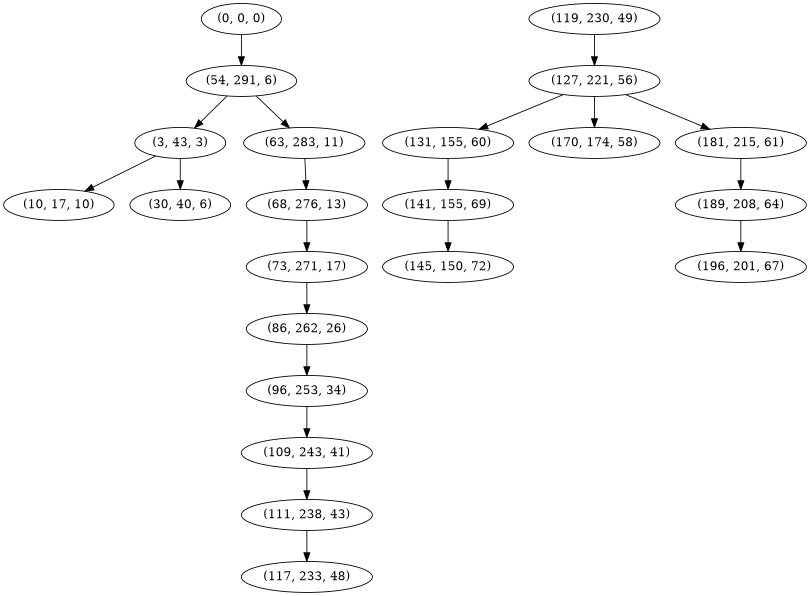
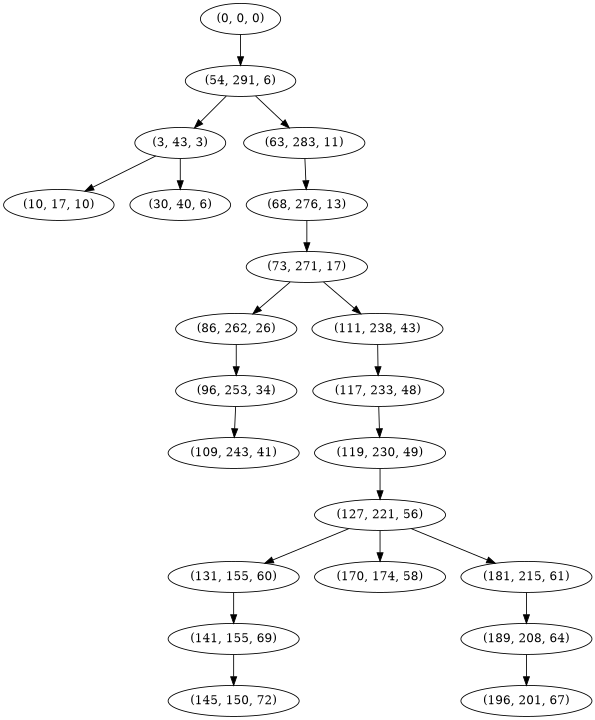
edge "(117, 233, 48)" -> "(119, 230, 49)": added
edge "(109, 243, 41)" -> "(111, 238, 43)": now "(73, 271, 17)" -> "(111, 238, 43)"
